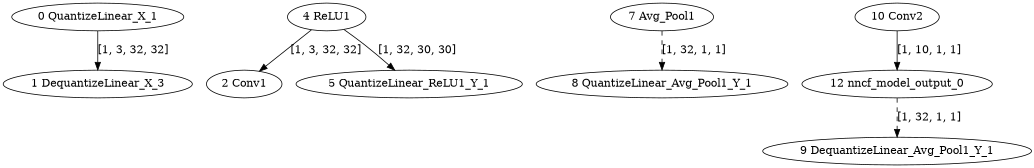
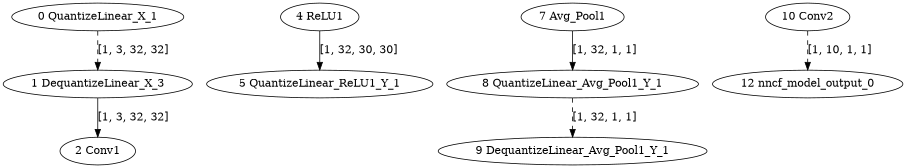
edge "0 QuantizeLinear_X_1" -> "1 DequantizeLinear_X_3": style solid -> dashed
edge "7 Avg_Pool1" -> "8 QuantizeLinear_Avg_Pool1_Y_1": style dashed -> solid
edge "10 Conv2" -> "12 nncf_model_output_0": style solid -> dashed
edge "4 ReLU1" -> "2 Conv1": now "1 DequantizeLinear_X_3" -> "2 Conv1"
edge "12 nncf_model_output_0" -> "9 DequantizeLinear_Avg_Pool1_Y_1": now "8 QuantizeLinear_Avg_Pool1_Y_1" -> "9 DequantizeLinear_Avg_Pool1_Y_1"
